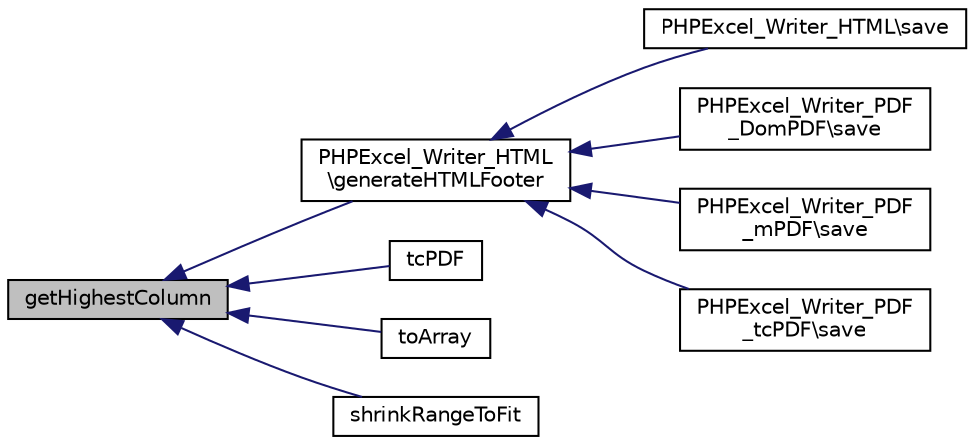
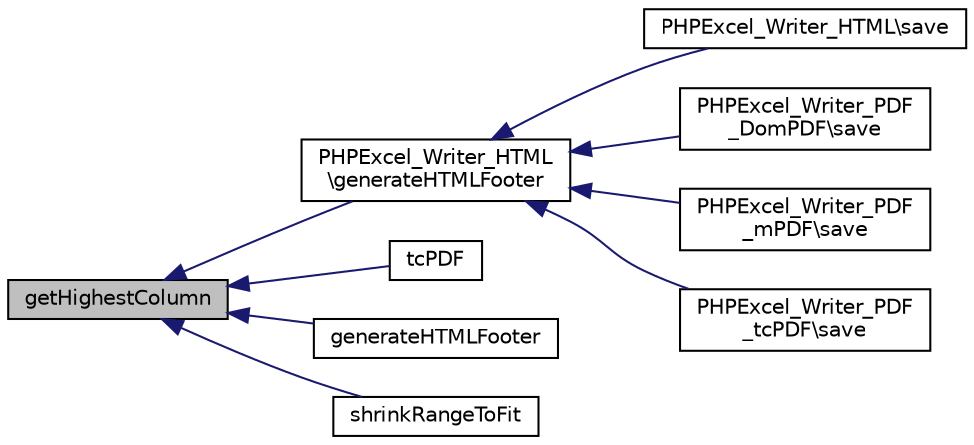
node "toArray": label "toArray" -> "generateHTMLFooter"
